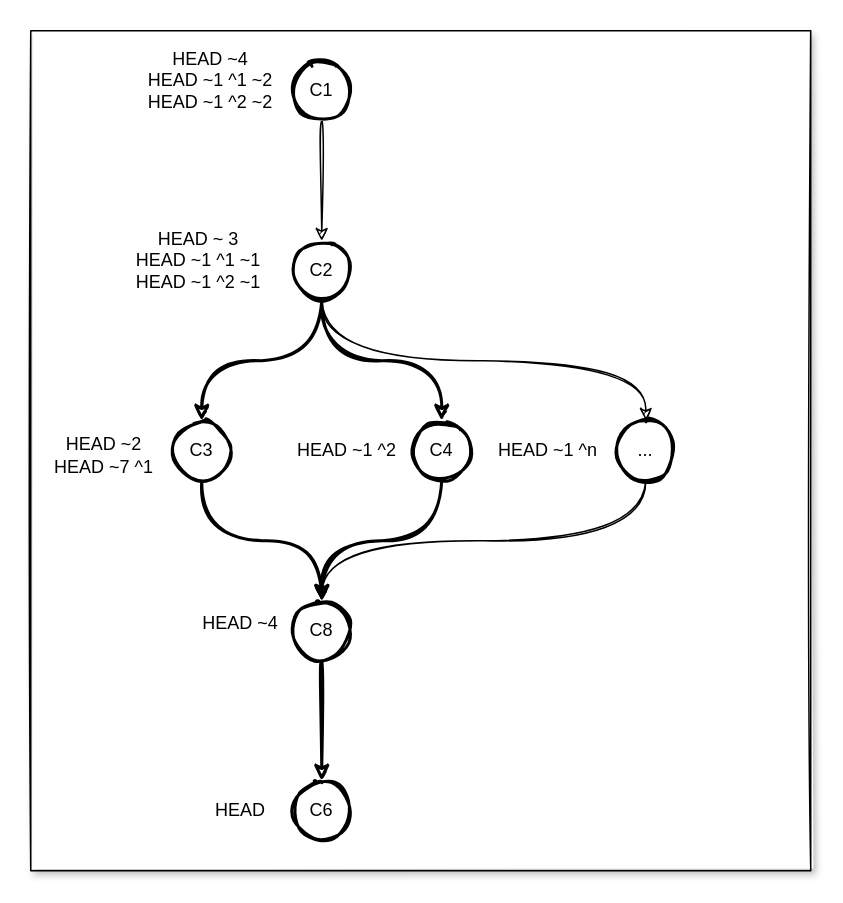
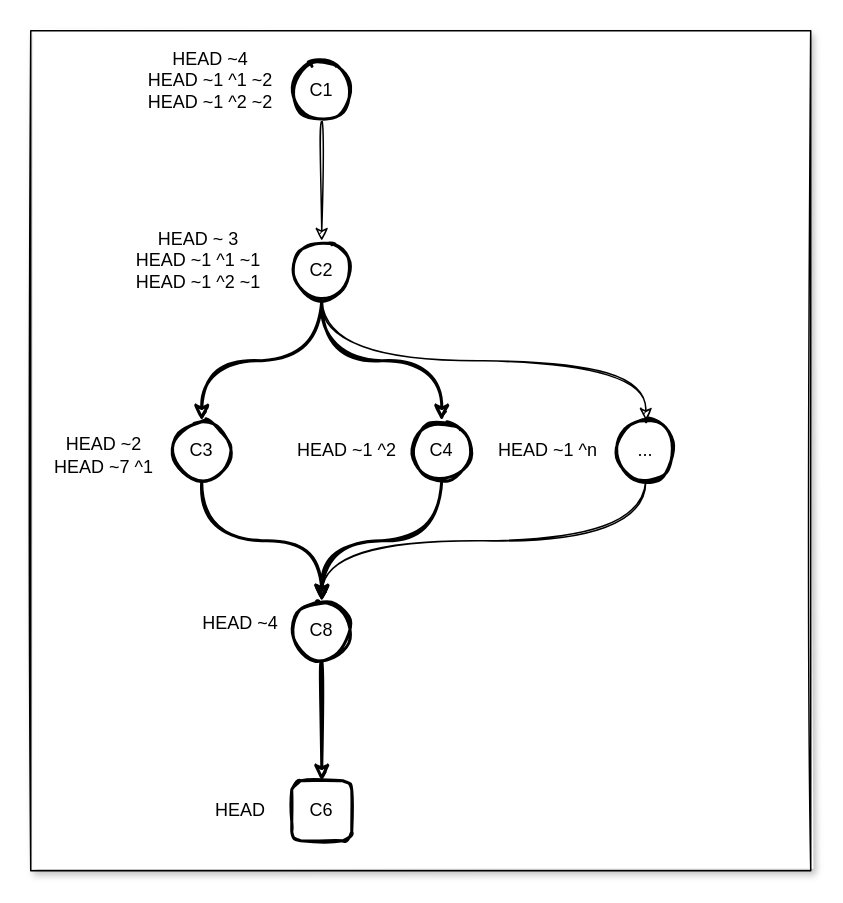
edge "C3" -> "C8": arrowhead open -> classic
node "C6": shape ellipse -> rounded rectangle
